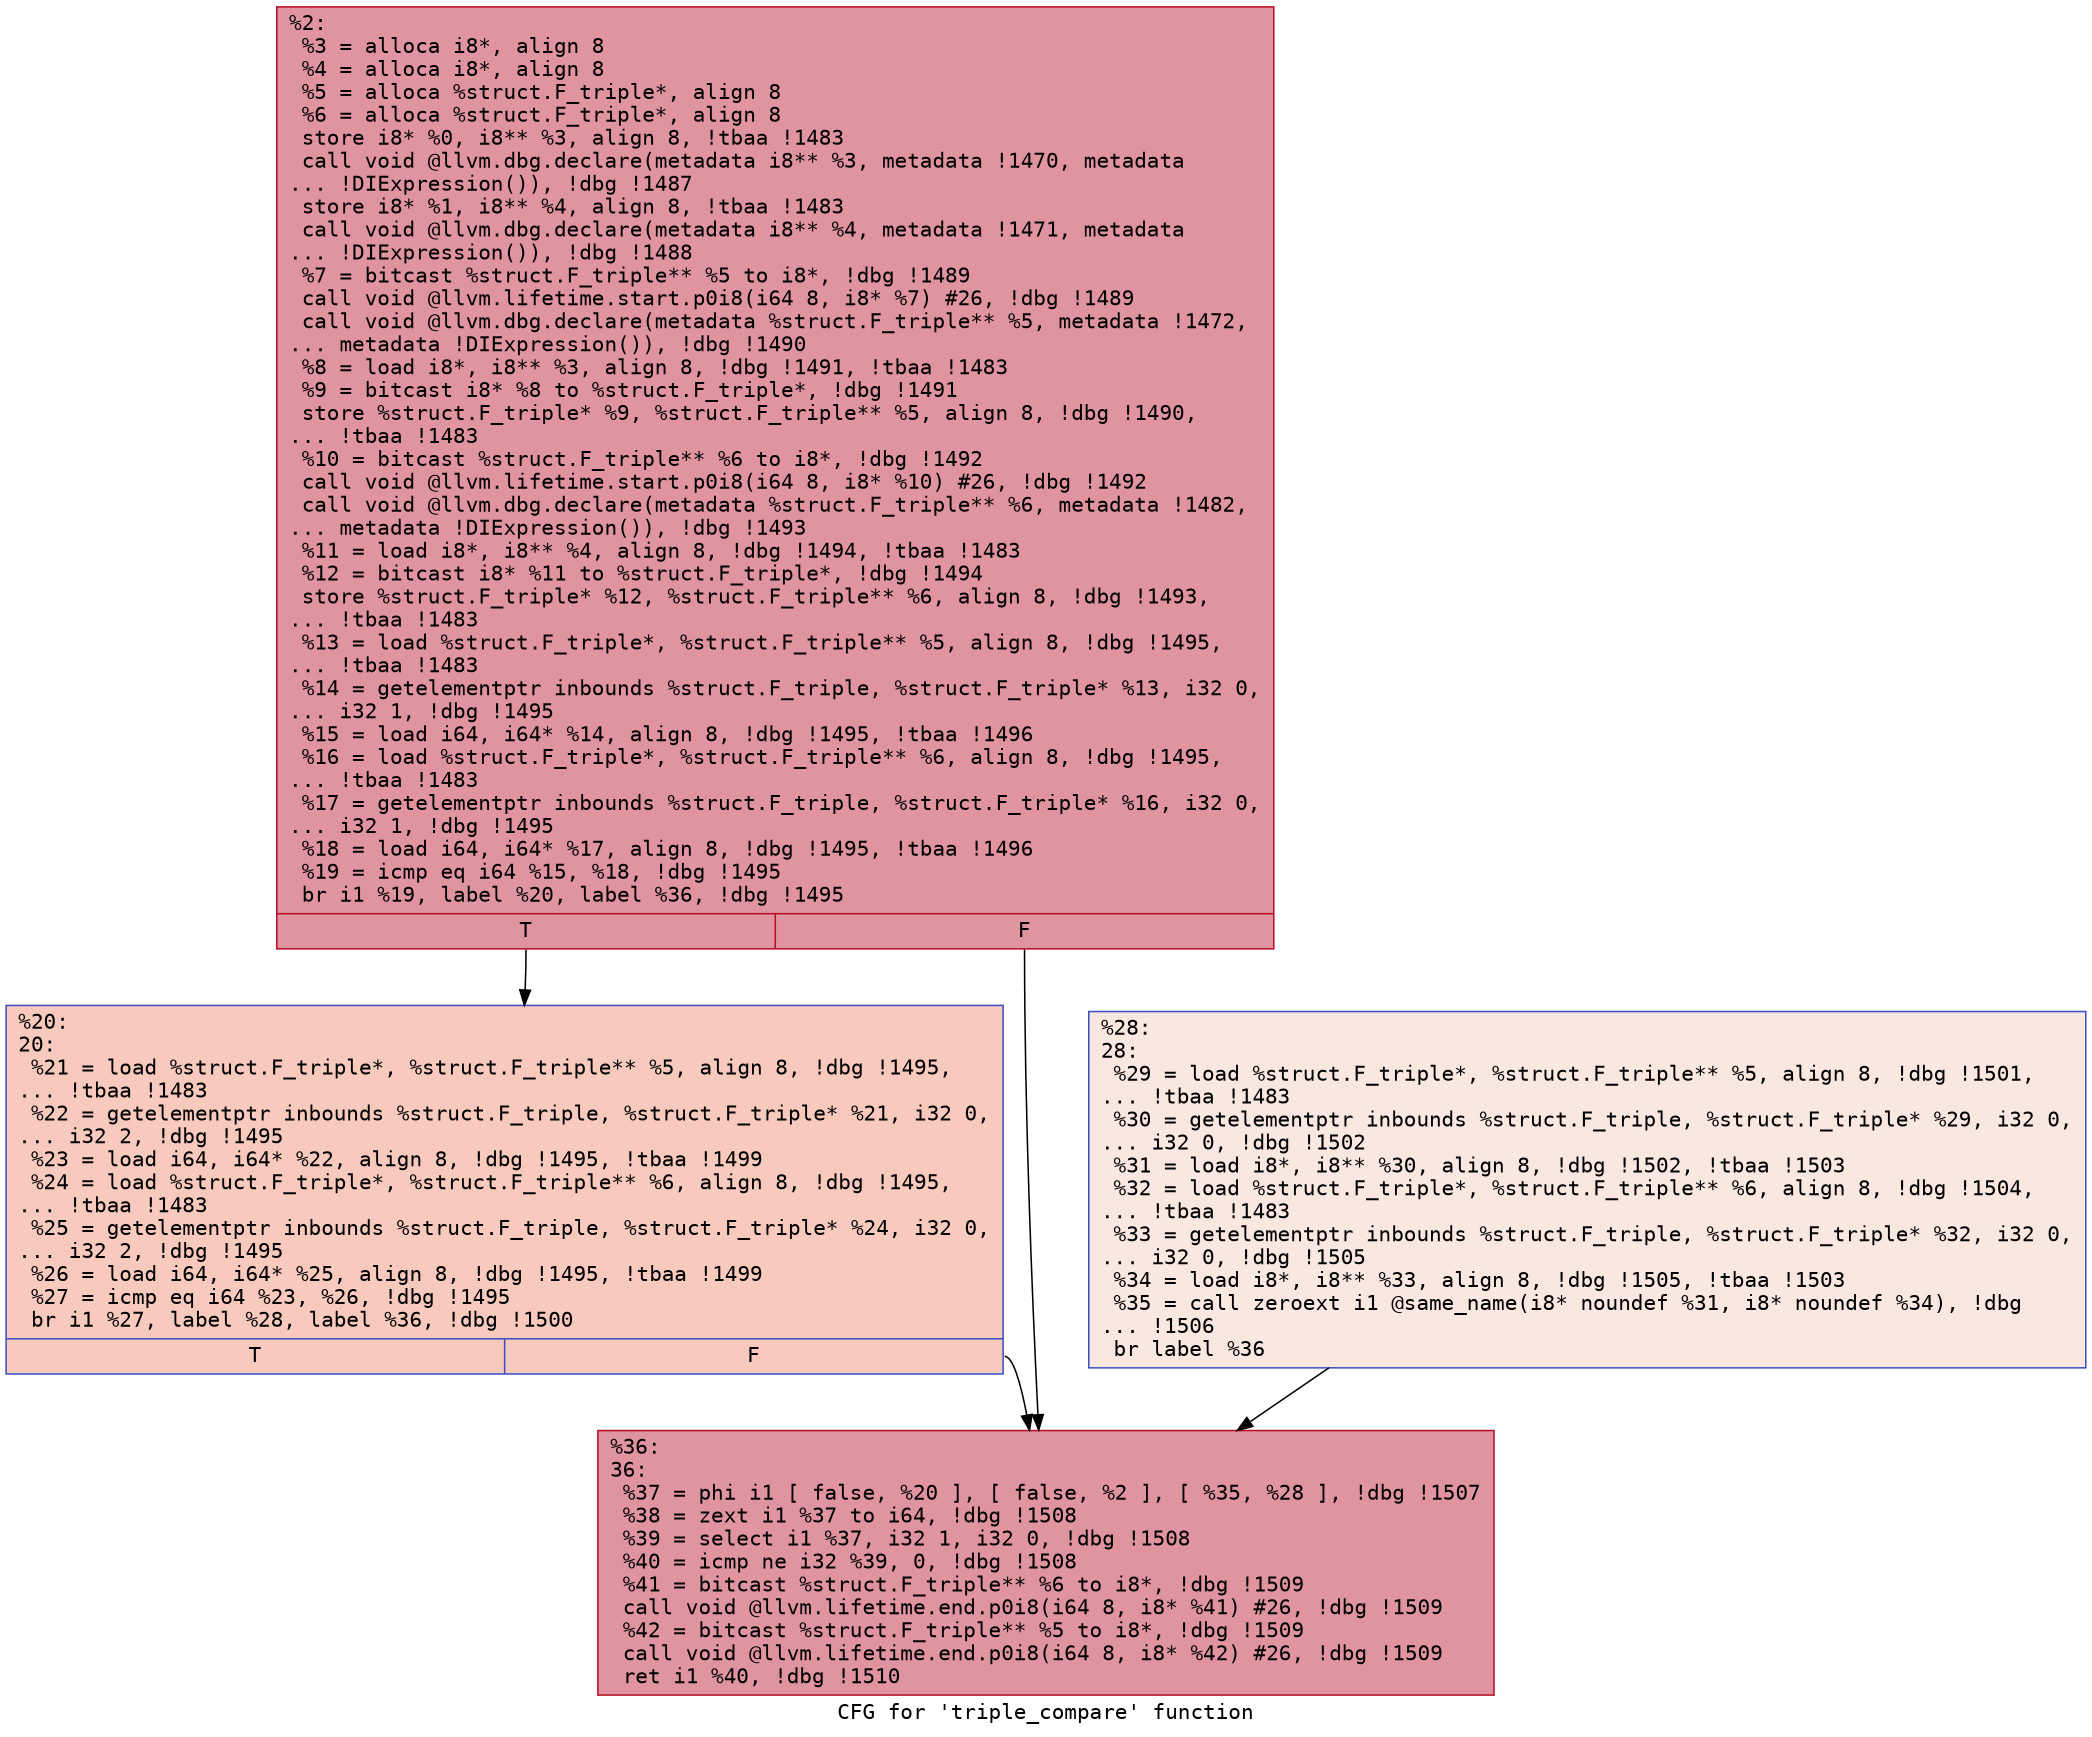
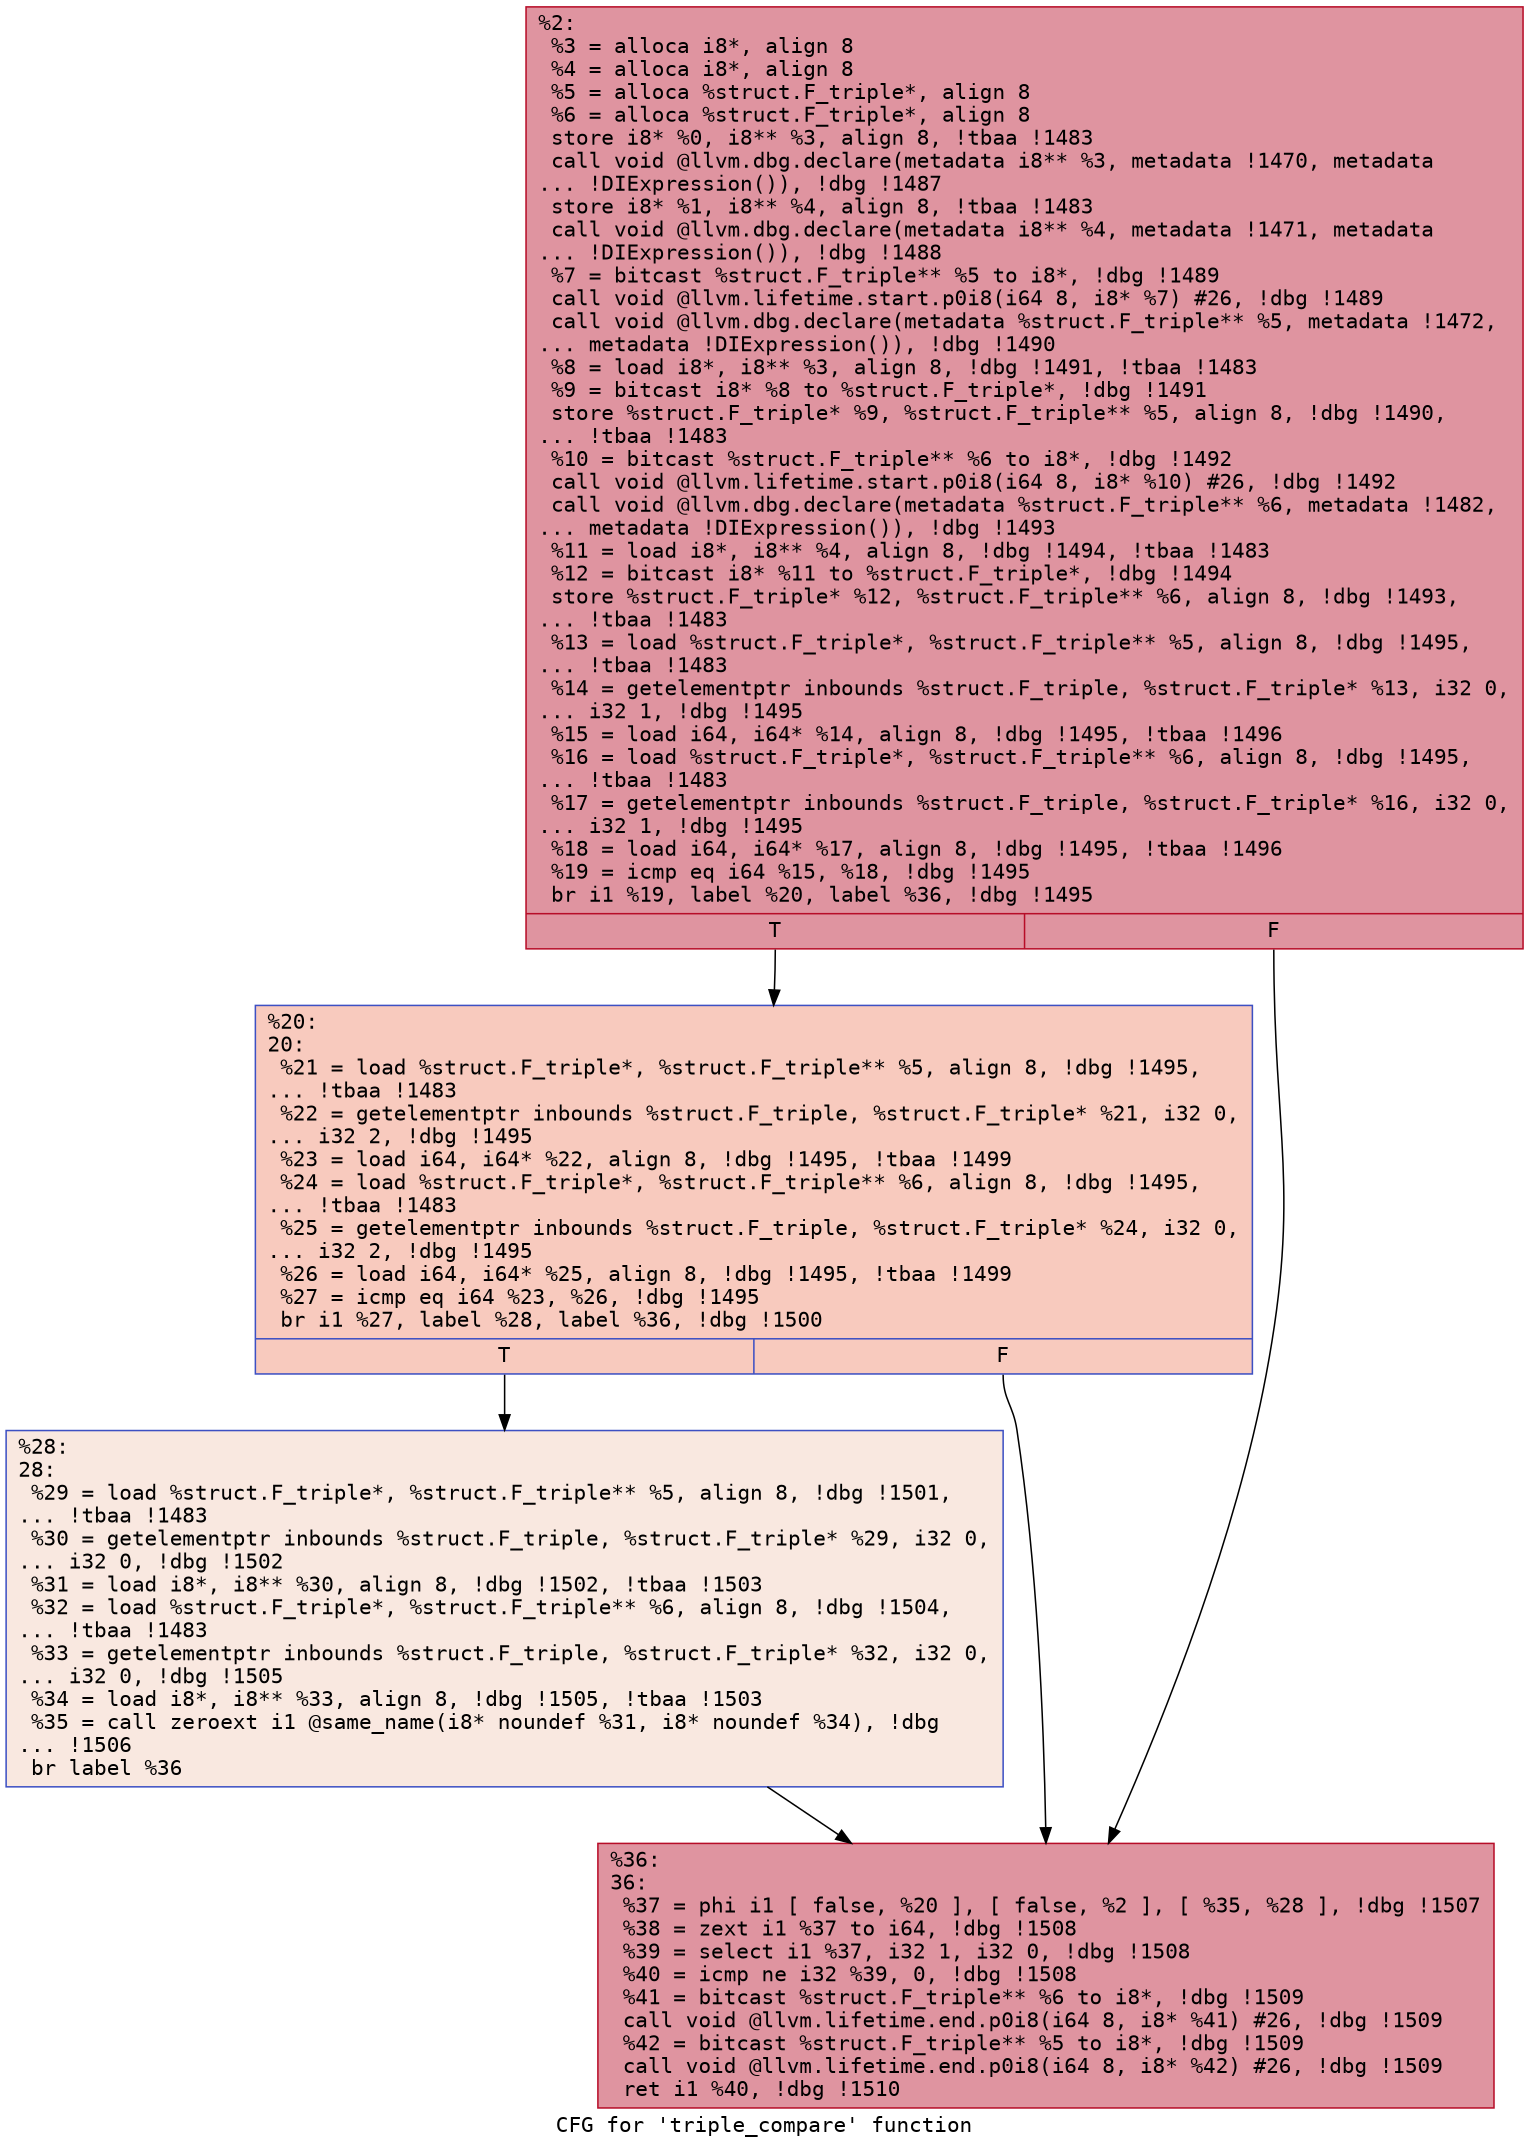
edge "%20:" -> "%28:": added
